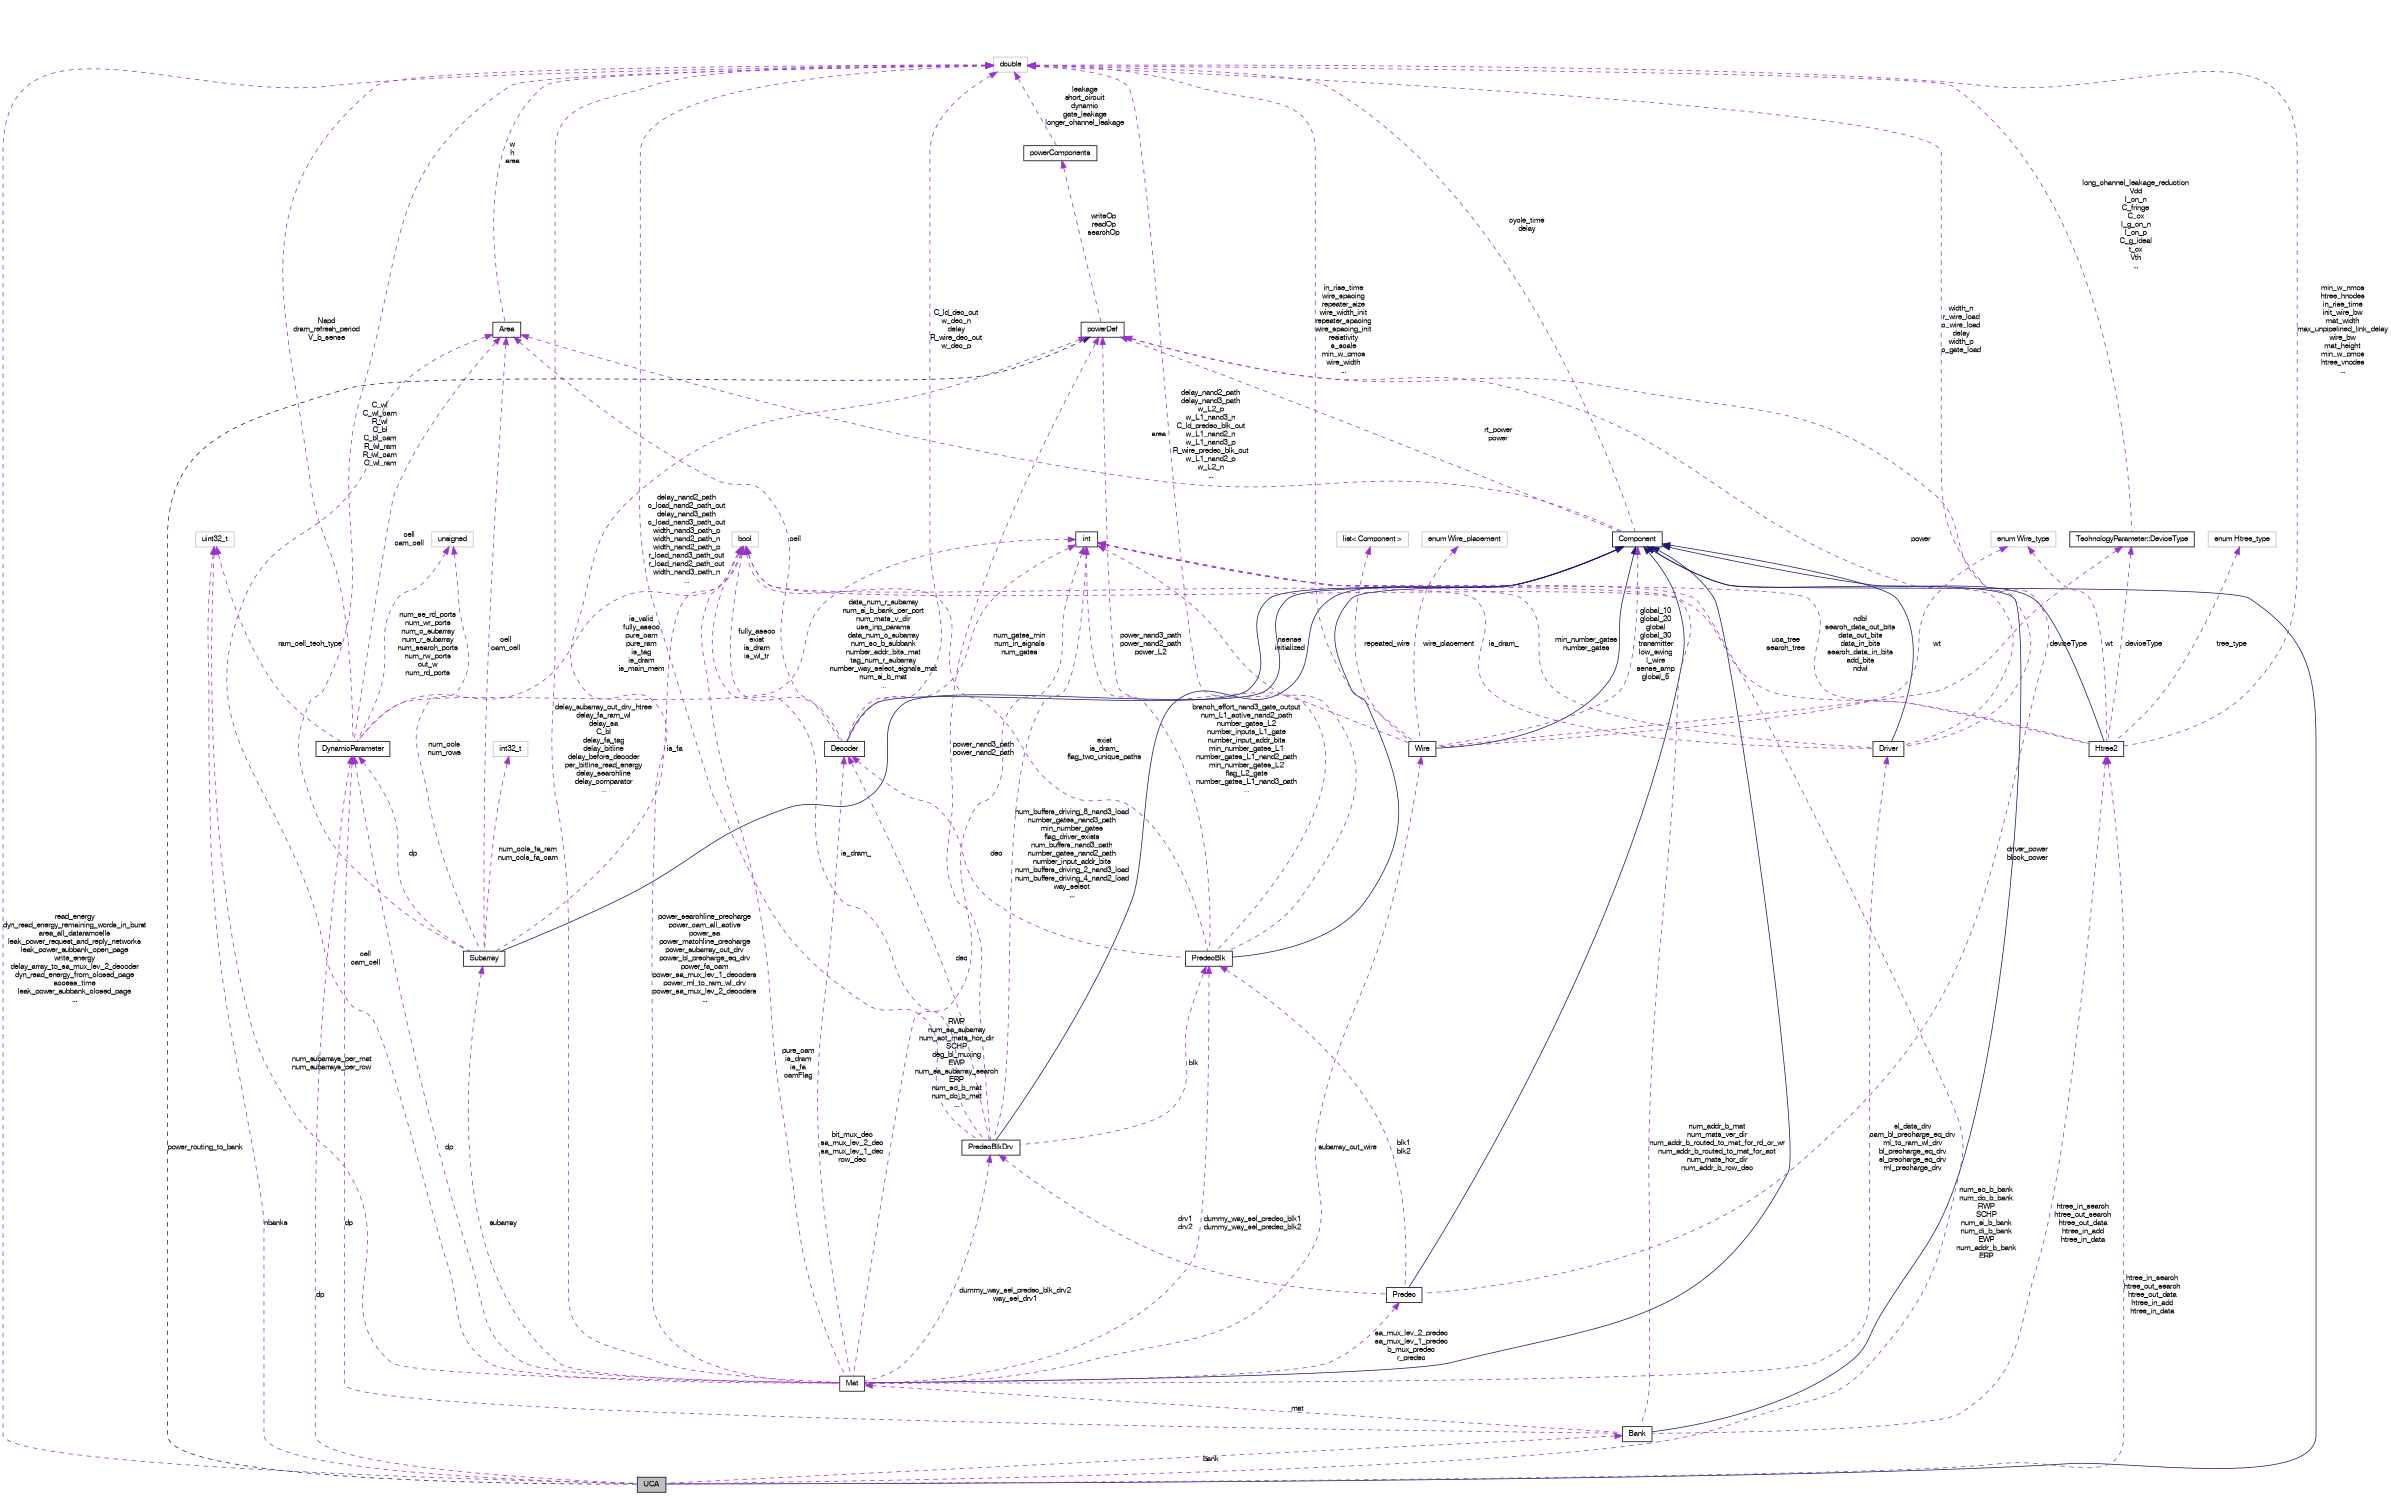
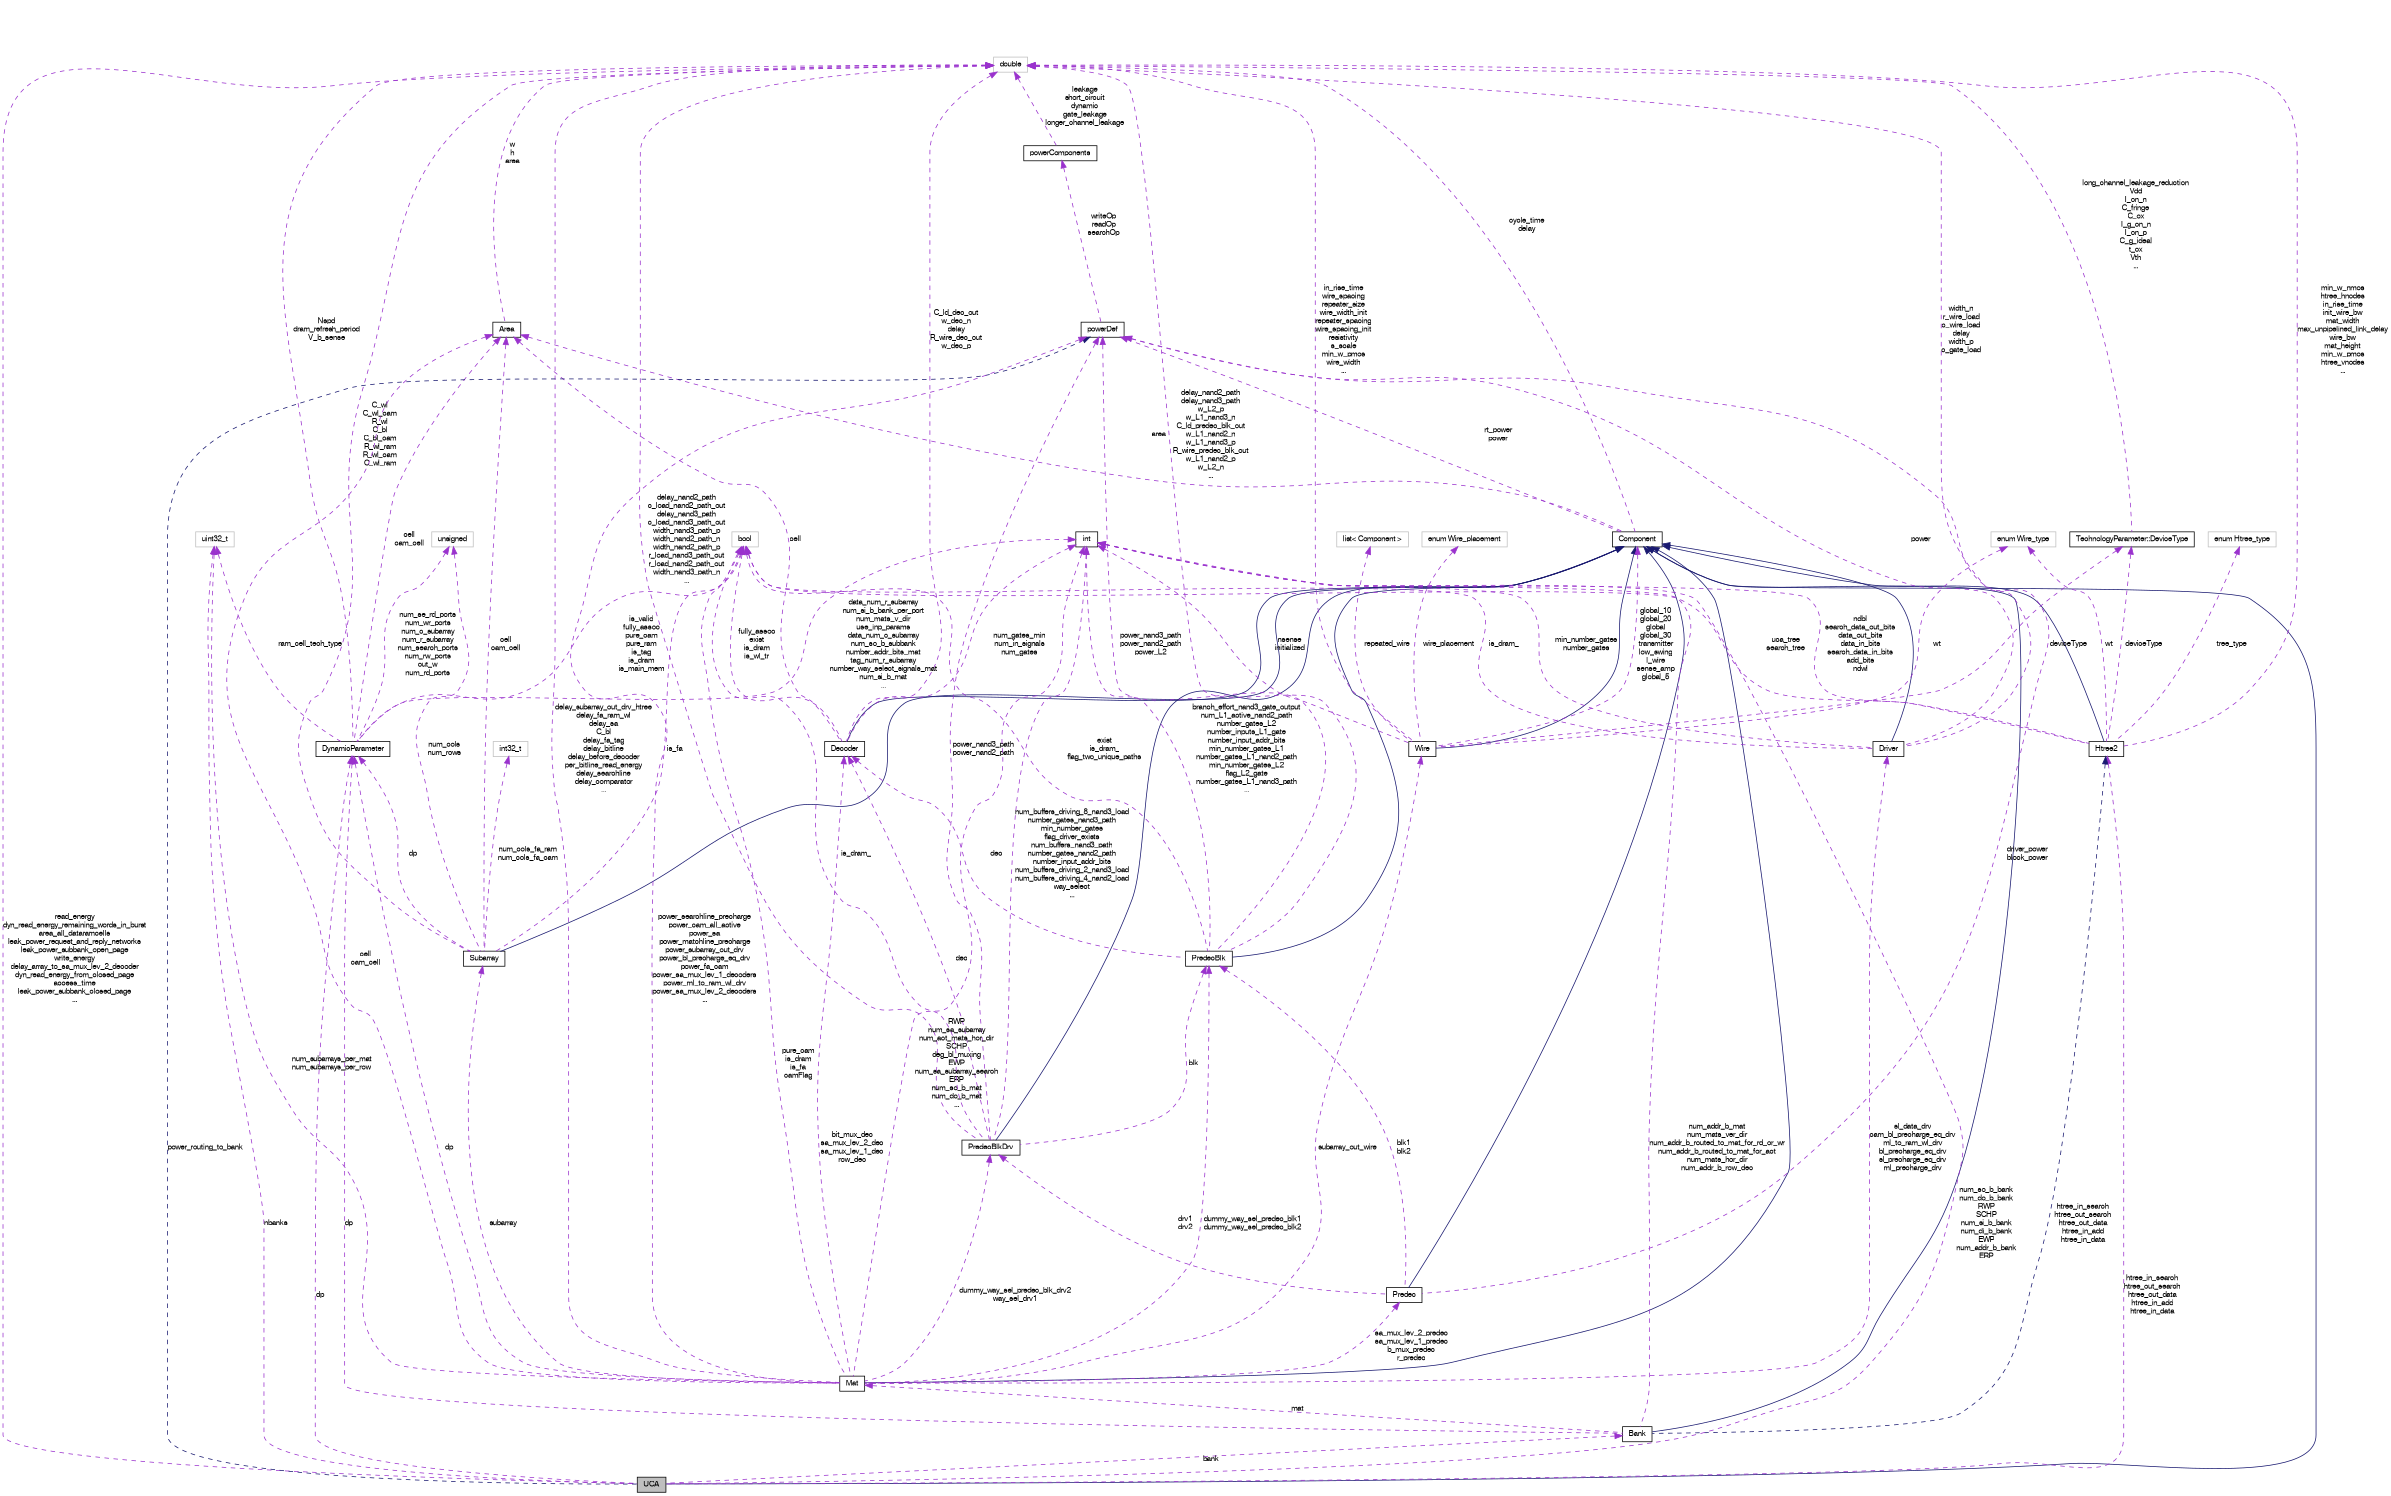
edge "Bank" -> "Htree2": color darkorchid3 -> midnightblue
